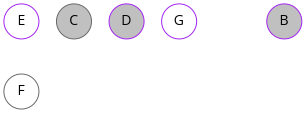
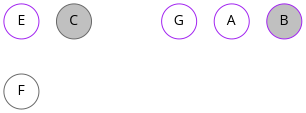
node "D": removed
node "A": added
